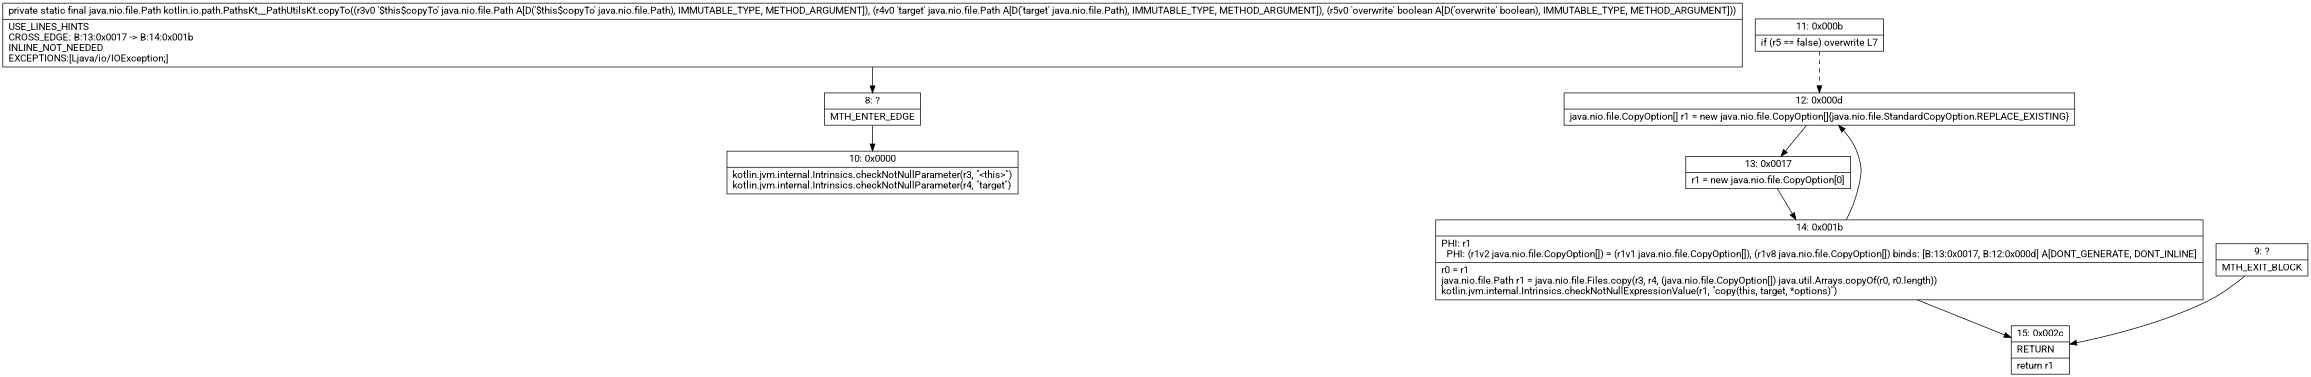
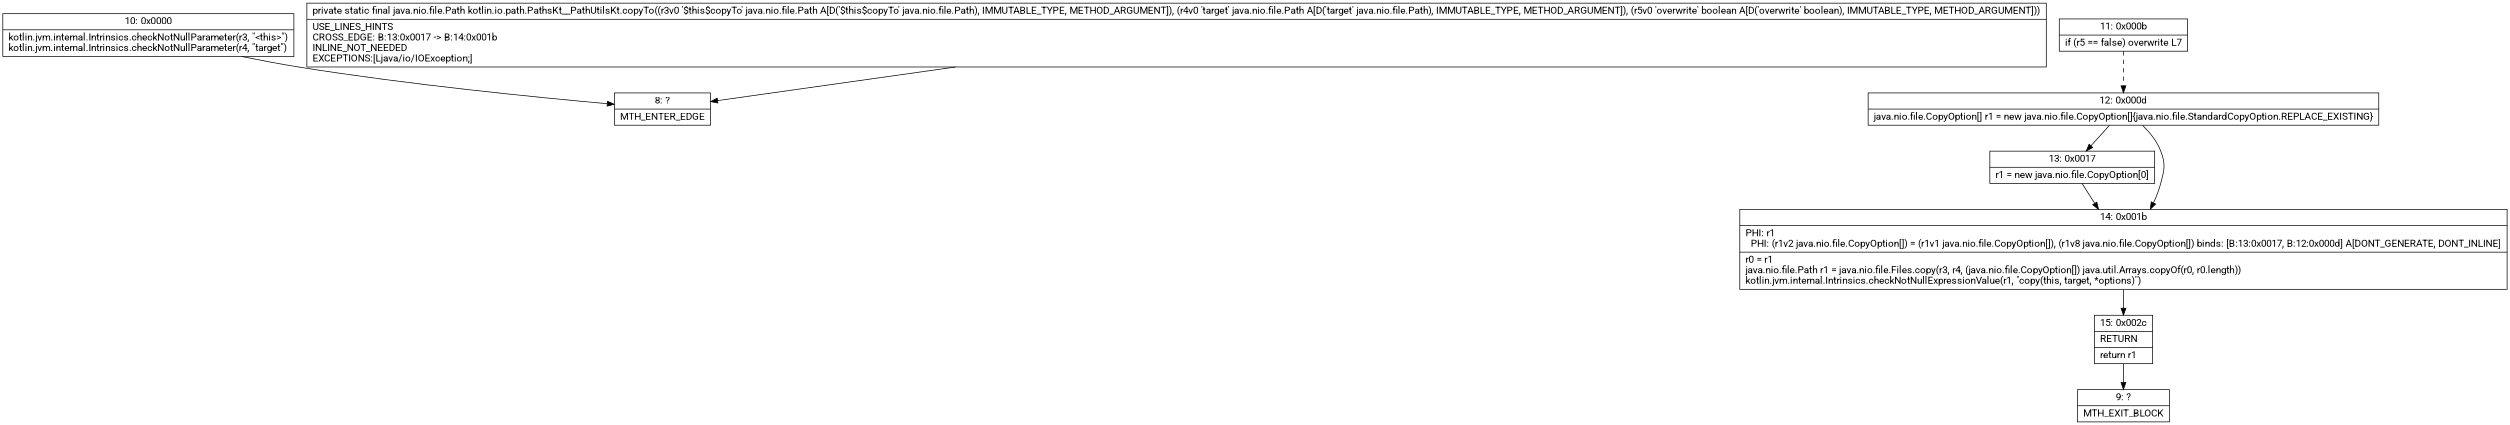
edge "8: ?" -> "10: 0x0000": reversed
edge "14: 0x001b" -> "12: 0x000d": reversed
edge "9: ?" -> "15: 0x002c": reversed
